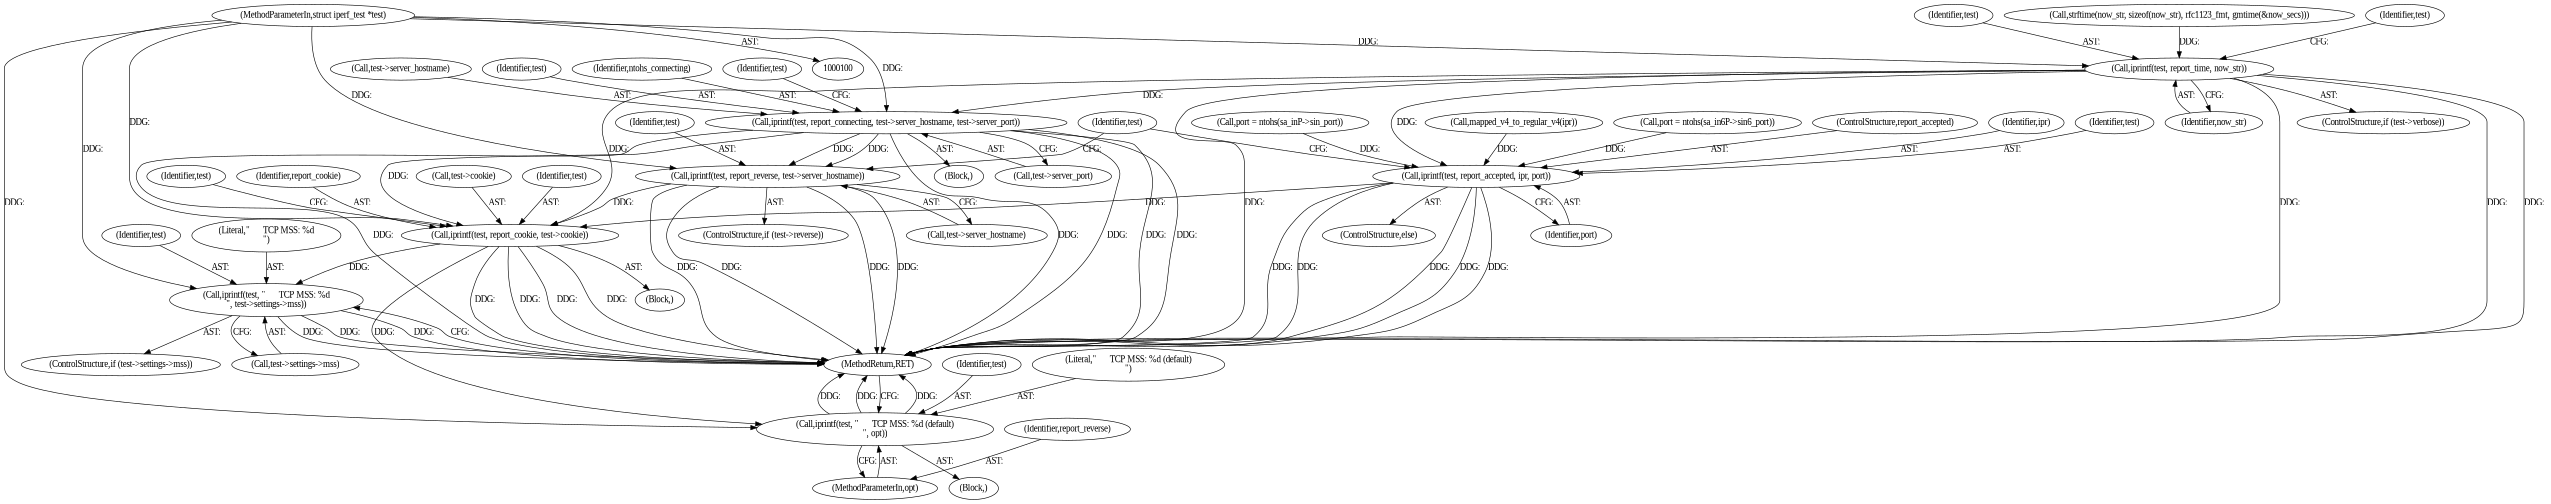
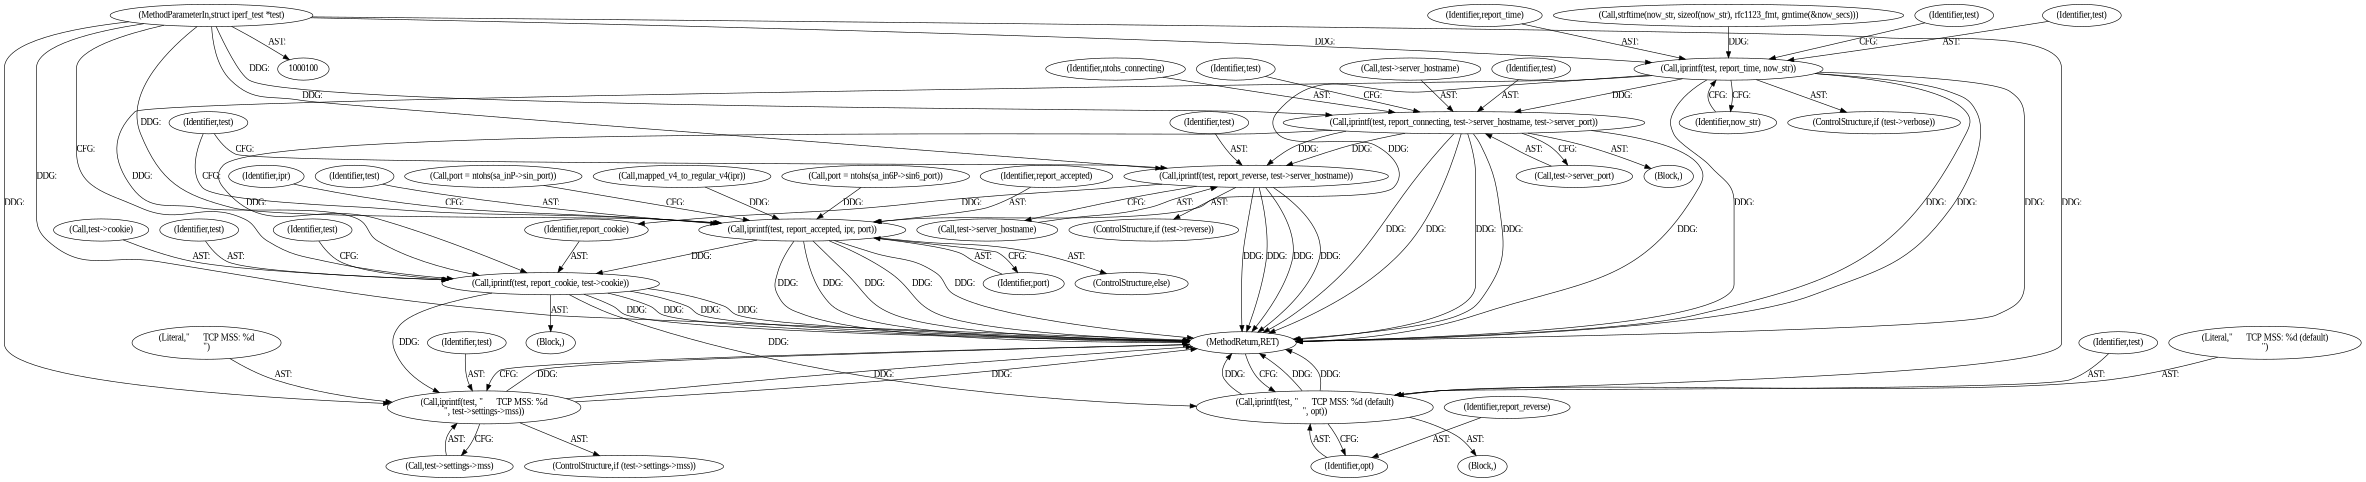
node "(Identifier,report_time)": added
edge "(Identifier,now_str)" -> "(Call,iprintf(test, report_time, now_str))": label "AST: " -> "CFG: "
edge "(MethodParameterIn,struct iperf_test *test)" -> "(Call,iprintf(test, report_cookie, test->cookie))": label "DDG: " -> "CFG: "
node "(ControlStructure,report_accepted)": label "(ControlStructure,report_accepted)" -> "(Identifier,report_accepted)"
edge "(Call,port = ntohs(sa_inP->sin_port))" -> "(Call,iprintf(test, report_accepted, ipr, port))": label "DDG: " -> "CFG: "
edge "(Identifier,ipr)" -> "(Call,iprintf(test, report_accepted, ipr, port))": label "AST: " -> "CFG: "
edge "(Call,iprintf(test, report_reverse, test->server_hostname))" -> "(Call,iprintf(test, report_cookie, test->cookie))": now "(Call,iprintf(test, report_reverse, test->server_hostname))" -> "(Identifier,report_cookie)"
edge "(MethodParameterIn,struct iperf_test *test)" -> "(Call,iprintf(test, report_accepted, ipr, port))": added, label "DDG:"
edge "(MethodParameterIn,struct iperf_test *test)" -> "(MethodReturn,RET)": added, label "DDG:"
node "(MethodParameterIn,opt)": label "(MethodParameterIn,opt)" -> "(Identifier,opt)"
